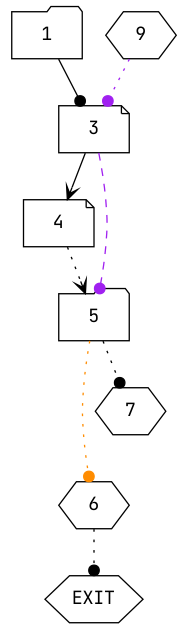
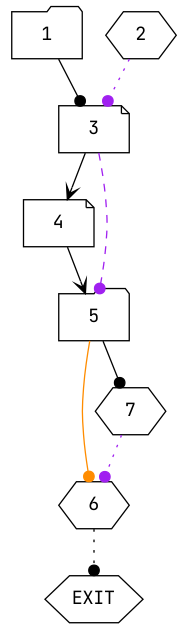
node "9": label "9" -> "2"
edge "4" -> "5": style dotted -> solid
edge "5" -> "7": style dotted -> solid
edge "5" -> "6": style dotted -> solid
edge "7" -> "6": added
